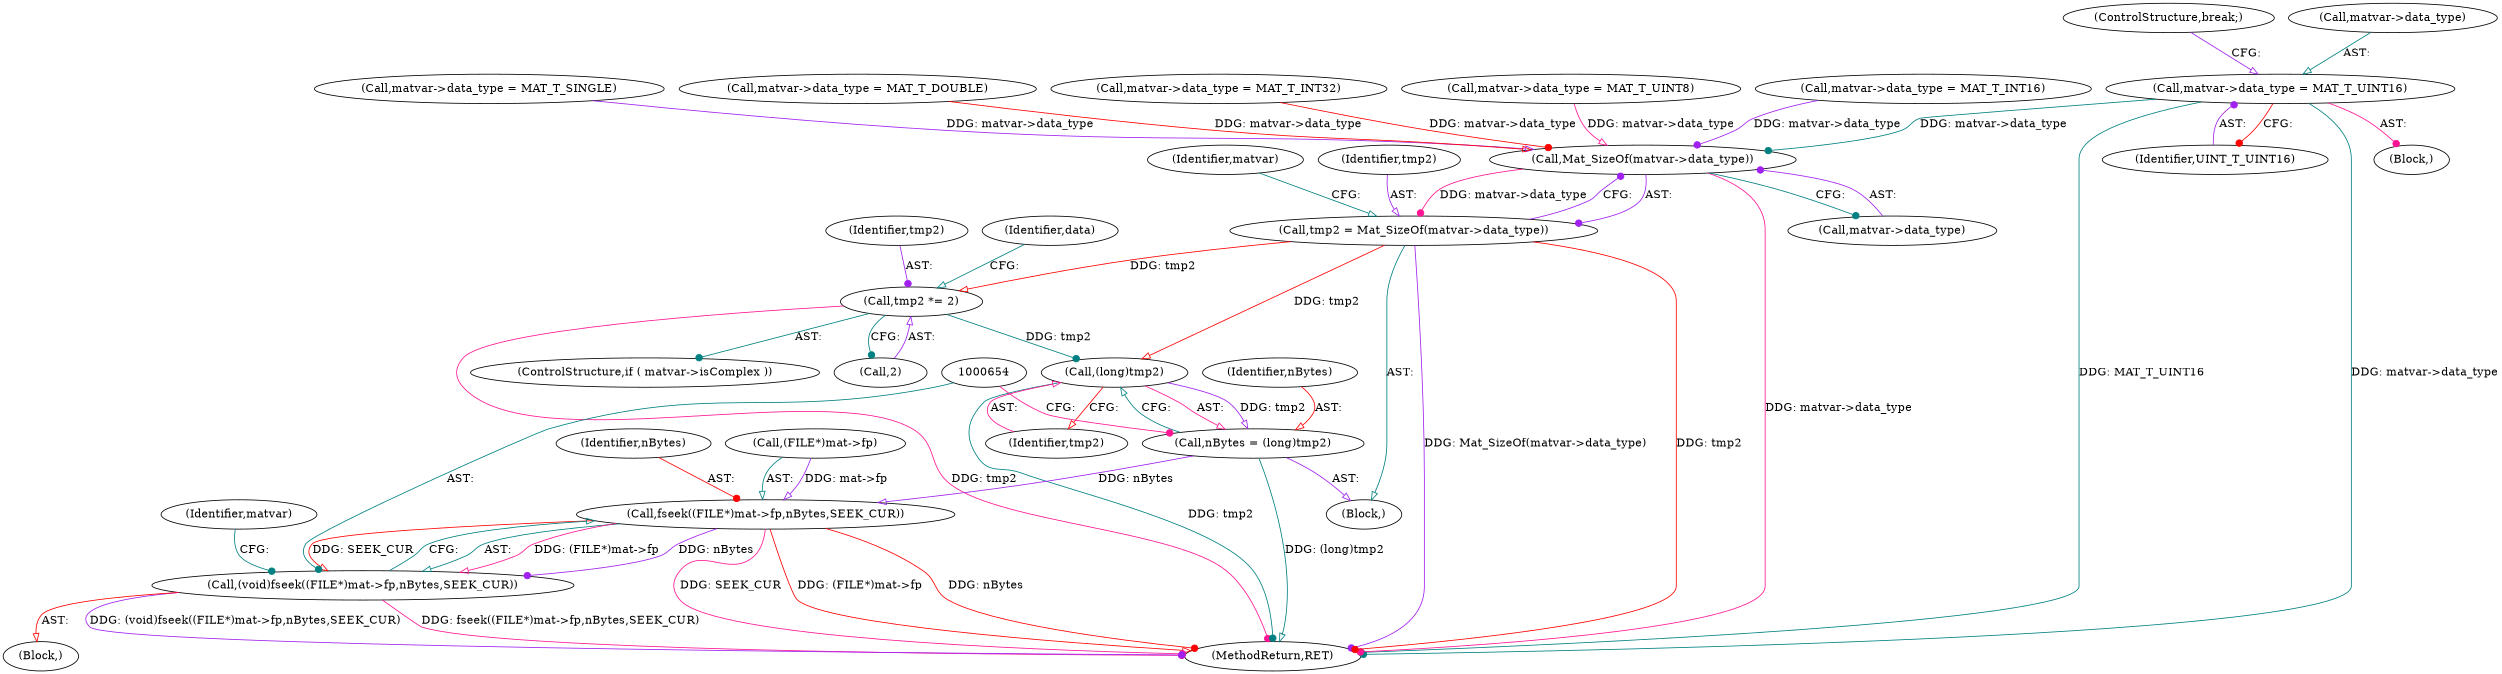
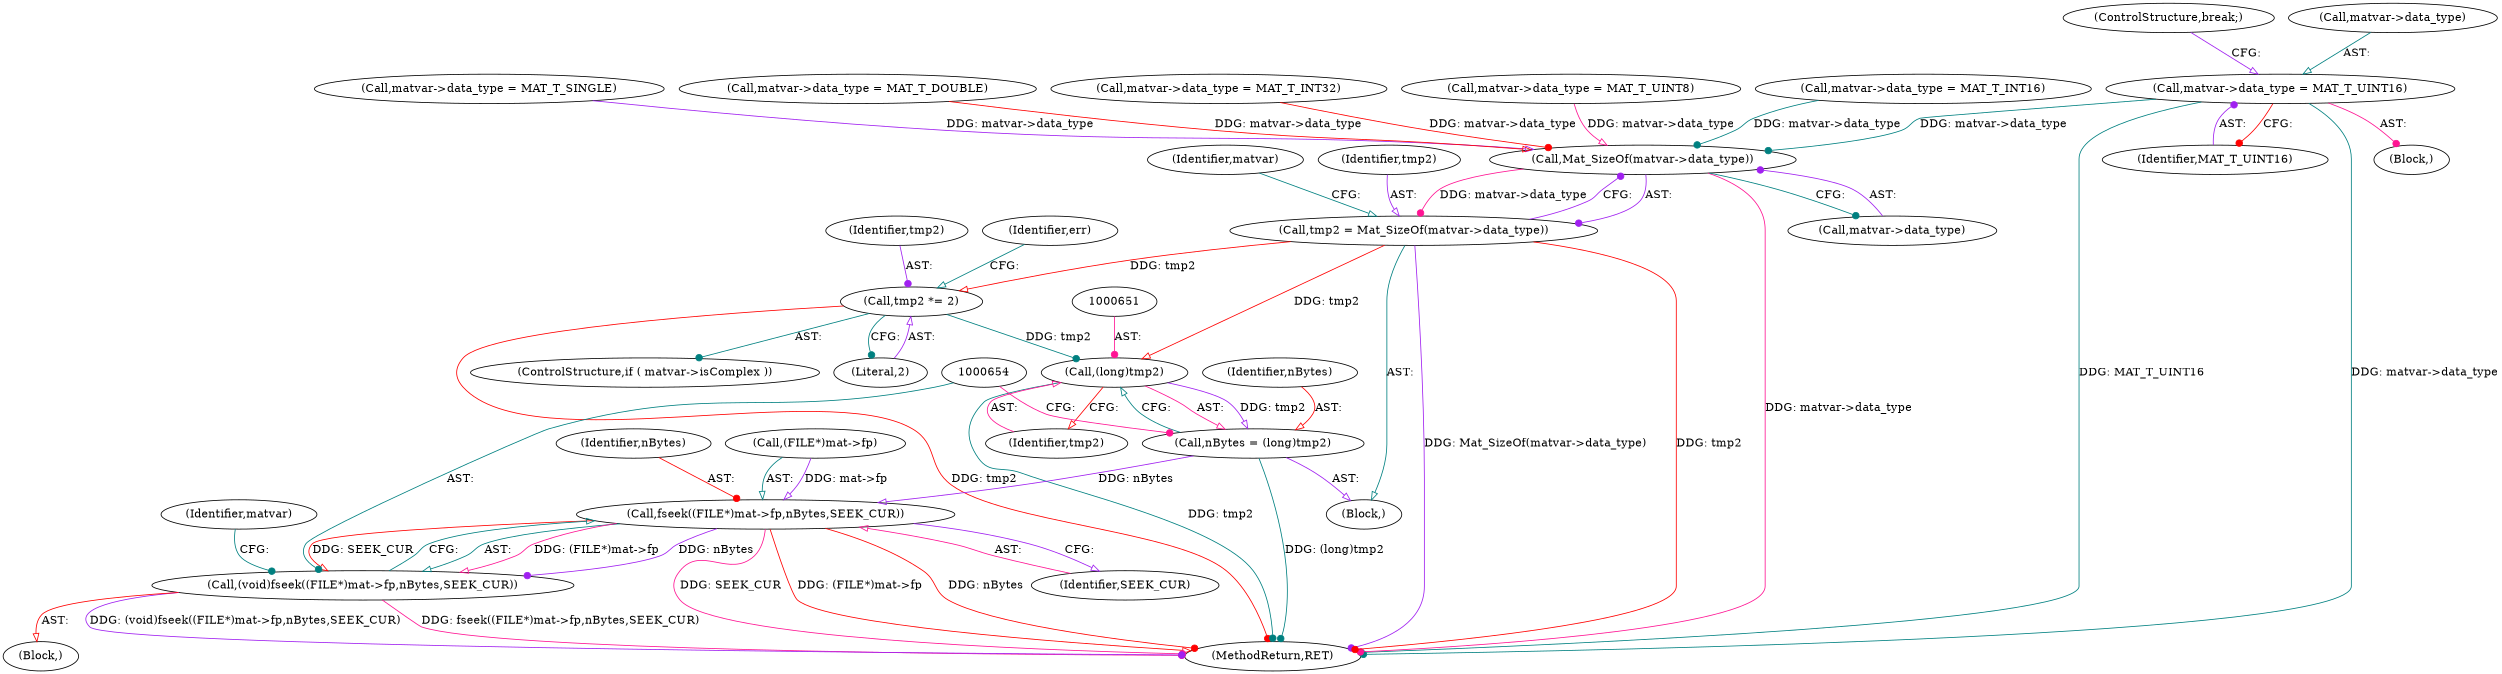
edge "(Call,matvar->data_type = MAT_T_INT16)" -> "(Call,Mat_SizeOf(matvar->data_type))": color purple -> teal
node "(Identifier,UINT_T_UINT16)": label "(Identifier,UINT_T_UINT16)" -> "(Identifier,MAT_T_UINT16)"
node "(Identifier,data)": label "(Identifier,data)" -> "(Identifier,err)"
node "1000651": added
node "(Call,2)": label "(Call,2)" -> "(Literal,2)"
edge "(Call,tmp2 *= 2)" -> "(MethodReturn,RET)": color deeppink -> red
edge "(Call,nBytes = (long)tmp2)" -> "(MethodReturn,RET)": arrowhead onormal -> dot
node "(Identifier,SEEK_CUR)": added
